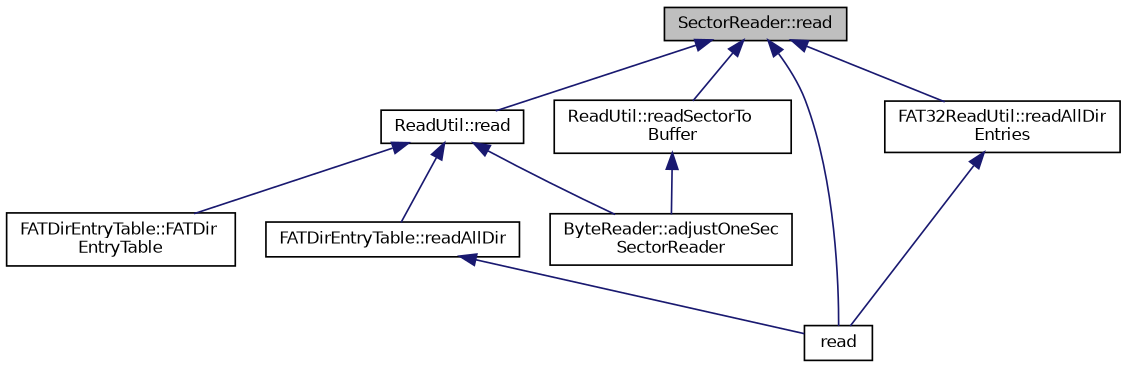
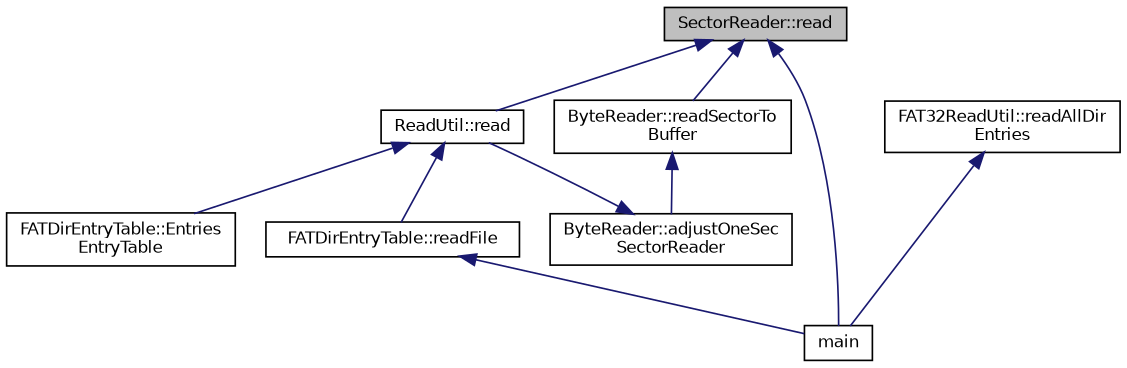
edge "FAT32ReadUtil::readAllDir Entries" -> "SectorReader::read": removed
node "ReadUtil::readSectorTo Buffer": label "ReadUtil::readSectorTo Buffer" -> "ByteReader::readSectorTo Buffer"
edge "ByteReader::adjustOneSec SectorReader" -> "ReadUtil::read": reversed
node "FATDirEntryTable::FATDir EntryTable": label "FATDirEntryTable::FATDir EntryTable" -> "FATDirEntryTable::Entries EntryTable"
node "FATDirEntryTable::readAllDir": label "FATDirEntryTable::readAllDir" -> "FATDirEntryTable::readFile"
node "read": label "read" -> "main"
